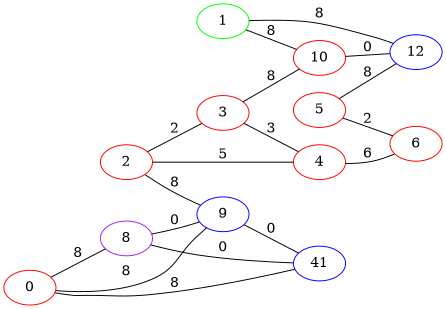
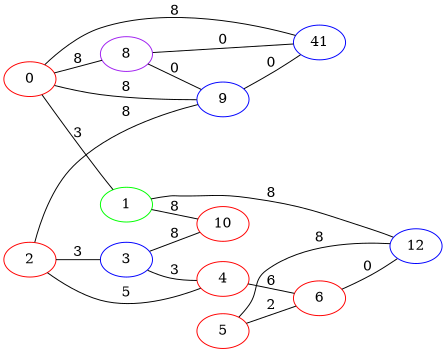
edge "12" -- "10": now "12" -- "6"
node "3": color red -> blue
edge "3" -- "2": label "2" -> "3"
edge "0" -- "1": added, label "3"
